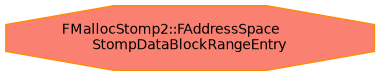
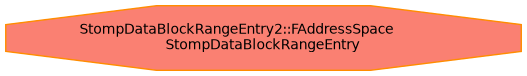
node "FMallocStomp2::FAddressSpace StompDataBlockRangeEntry": label "FMallocStomp2::FAddressSpace StompDataBlockRangeEntry" -> "StompDataBlockRangeEntry2::FAddressSpace StompDataBlockRangeEntry"
